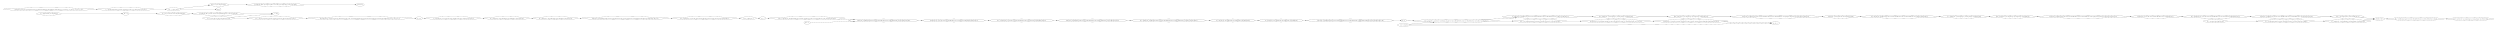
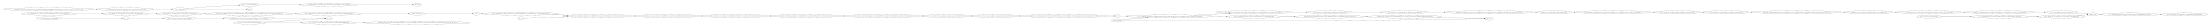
node "r4 = $r2": removed
